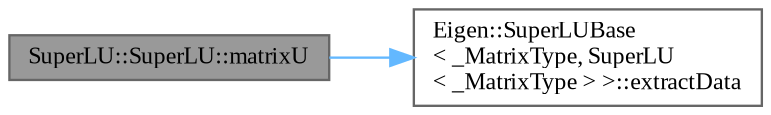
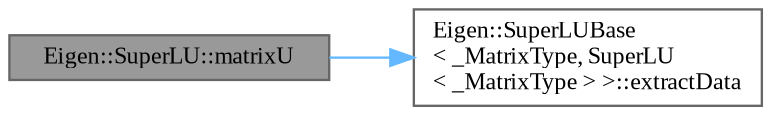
node "SuperLU::SuperLU::matrixU": label "SuperLU::SuperLU::matrixU" -> "Eigen::SuperLU::matrixU"
